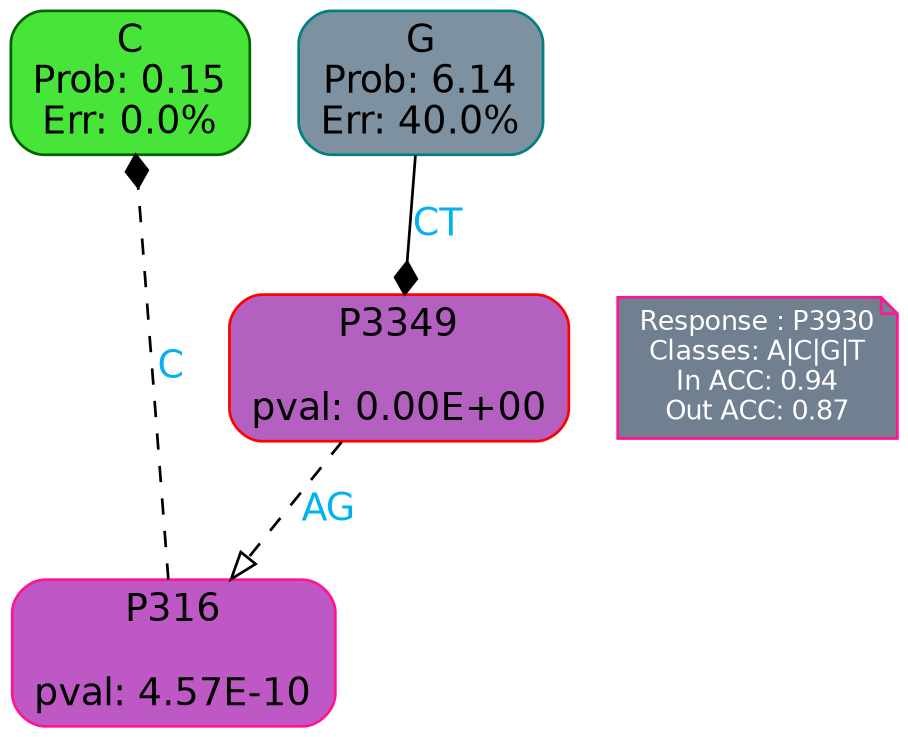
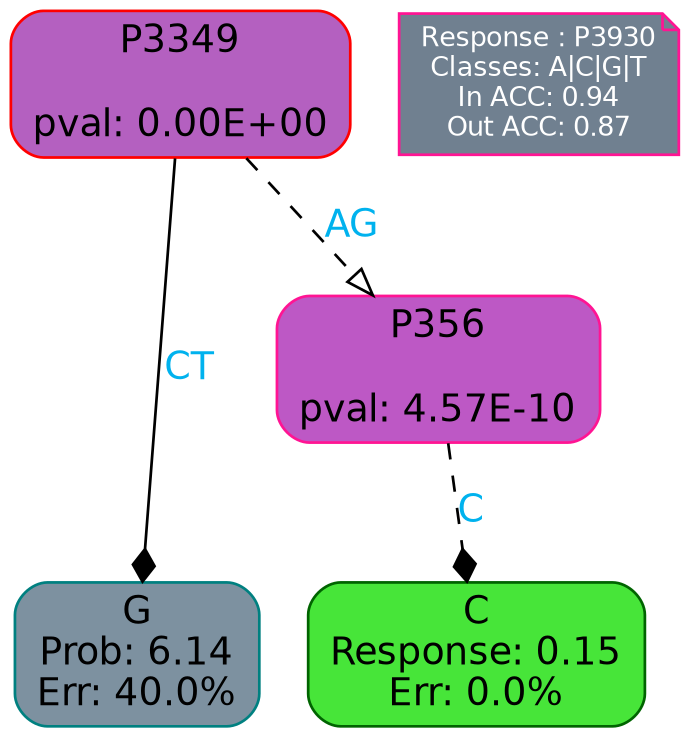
node "C Prob: 0.15 Err: 0.0%": label "C Prob: 0.15 Err: 0.0%" -> "C Response: 0.15 Err: 0.0%"
edge "G Prob: 6.14 Err: 40.0%" -> "P3349 pval: 0.00E+00": reversed
node "P316 pval: 4.57E-10": label "P316 pval: 4.57E-10" -> "P356 pval: 4.57E-10"
